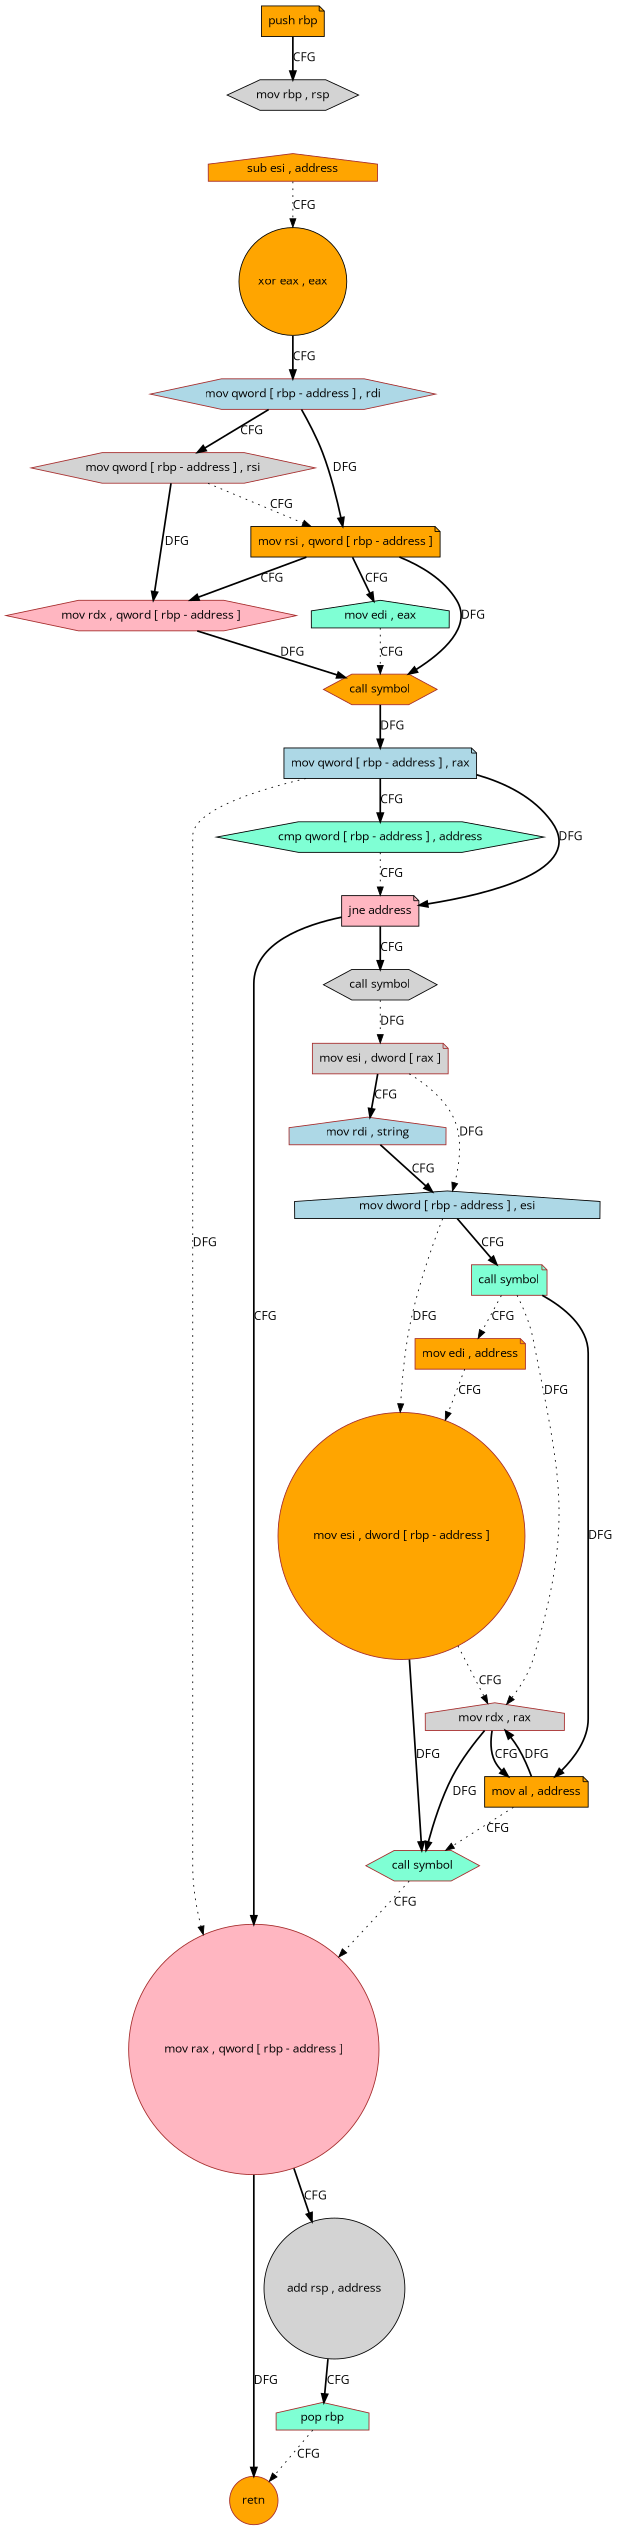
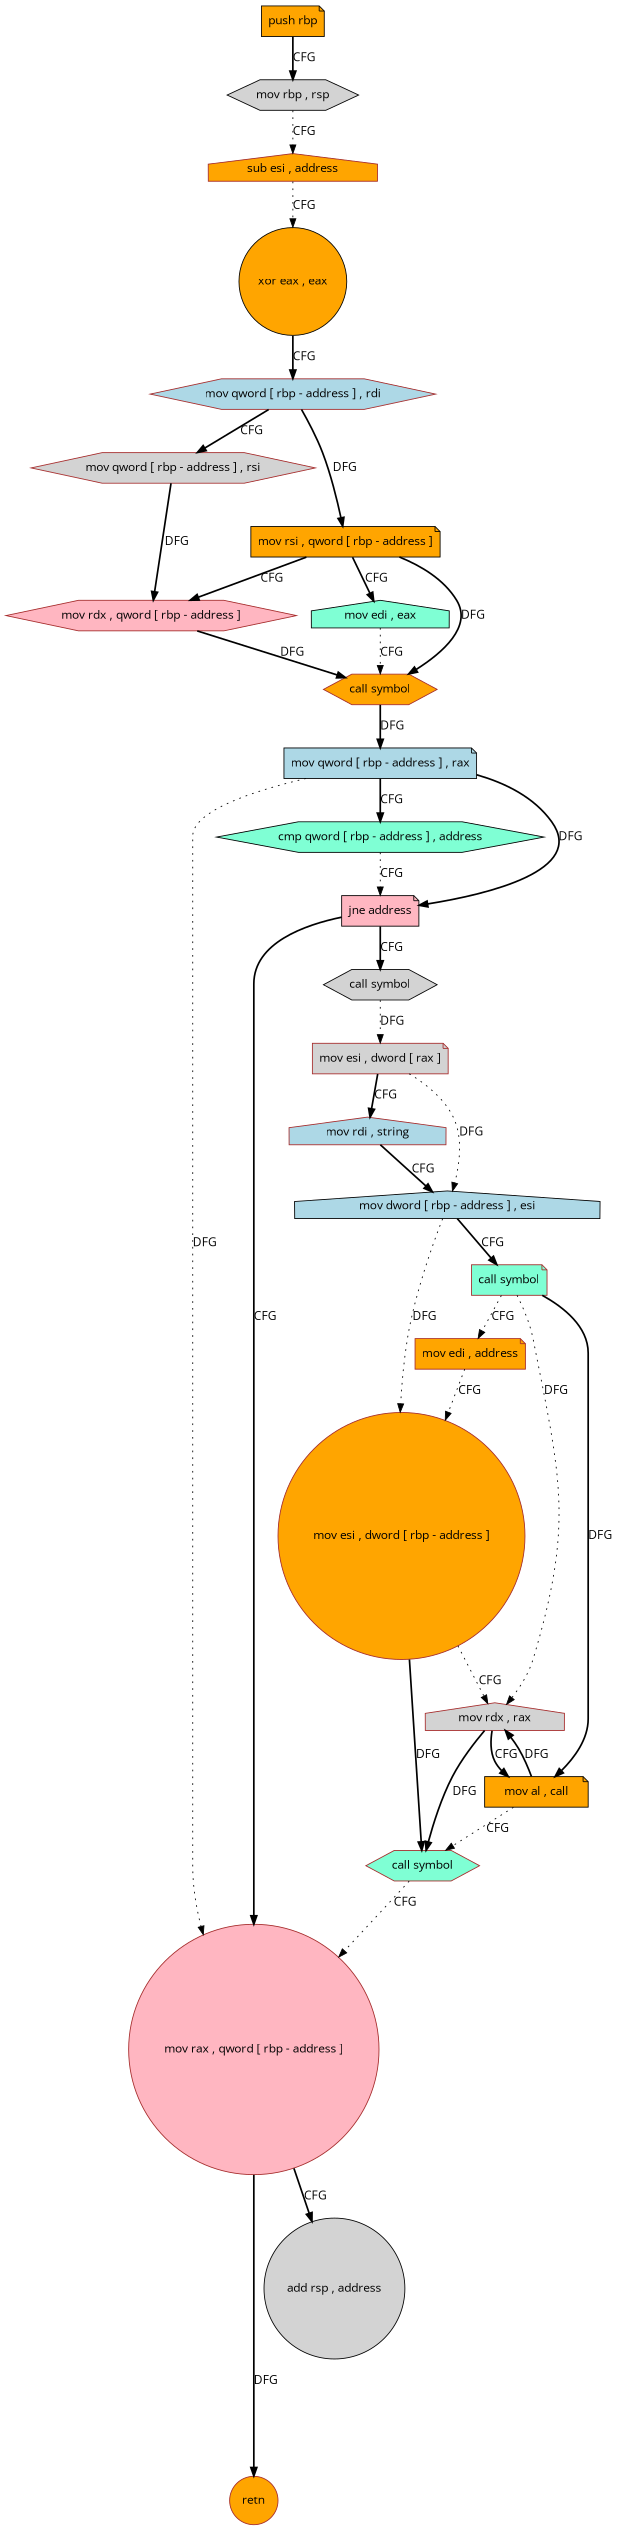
edge "mov rbp , rsp" -> "sub esi , address": added, label "CFG"
edge "mov qword [ rbp - address ] , rsi" -> "mov rsi , qword [ rbp - address ]": removed, label "CFG"
node "mov al , address": label "mov al , address" -> "mov al , call"
node "pop rbp": removed
